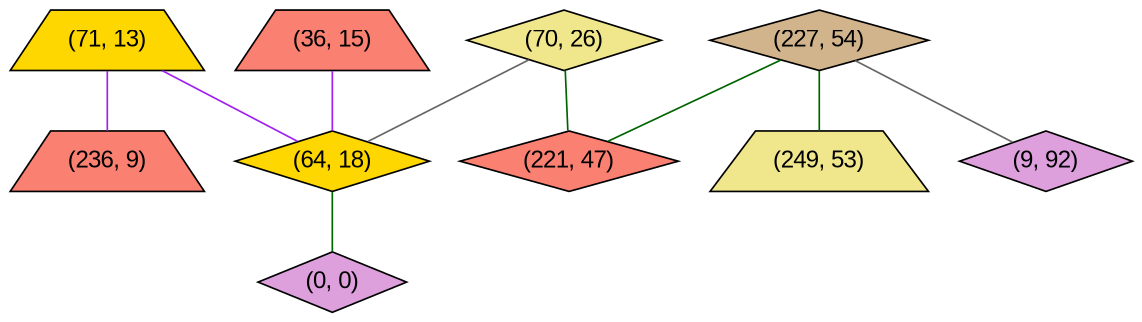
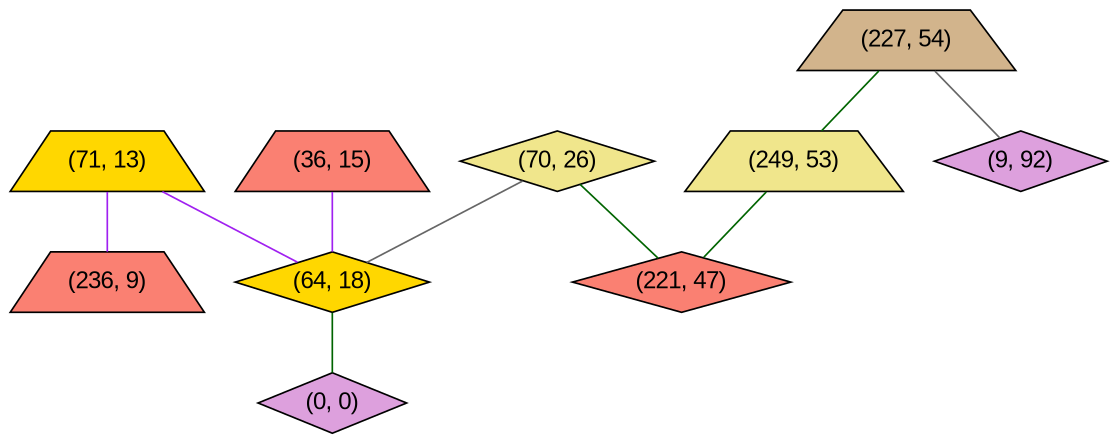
node "(227, 54)": shape diamond -> trapezium
edge "(227, 54)" -- "(221, 47)": now "(249, 53)" -- "(221, 47)"
